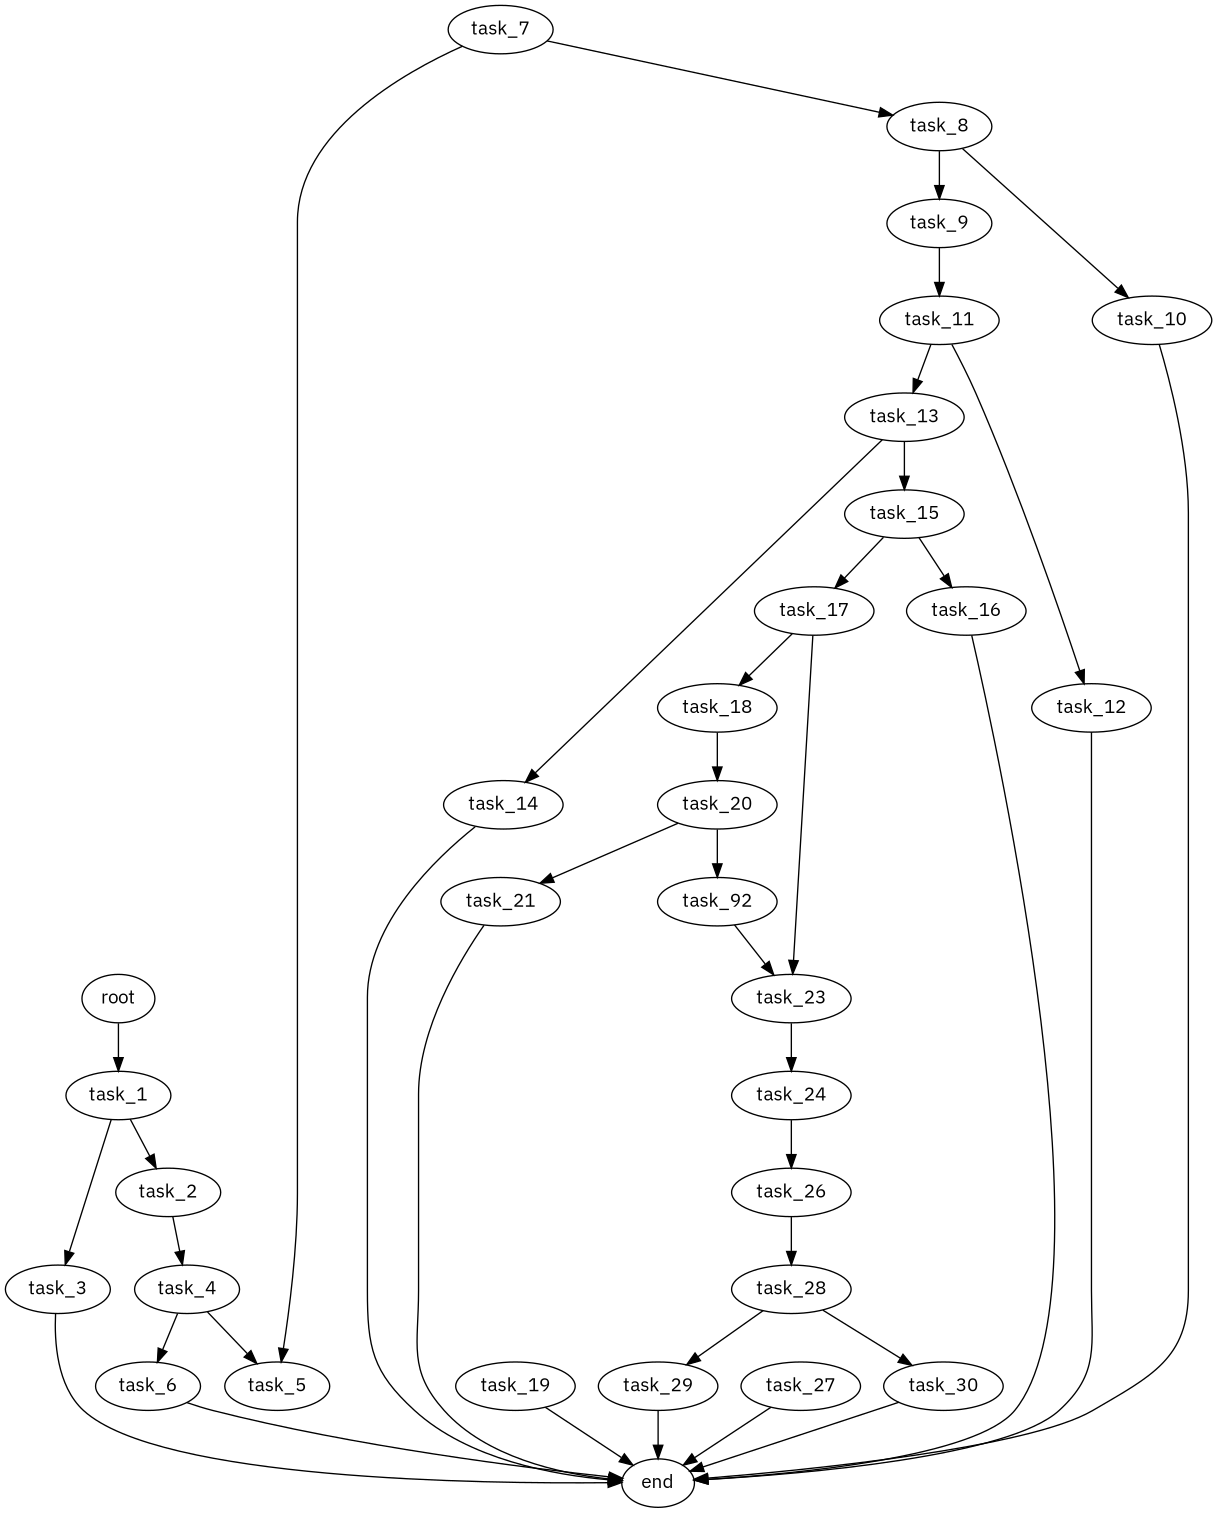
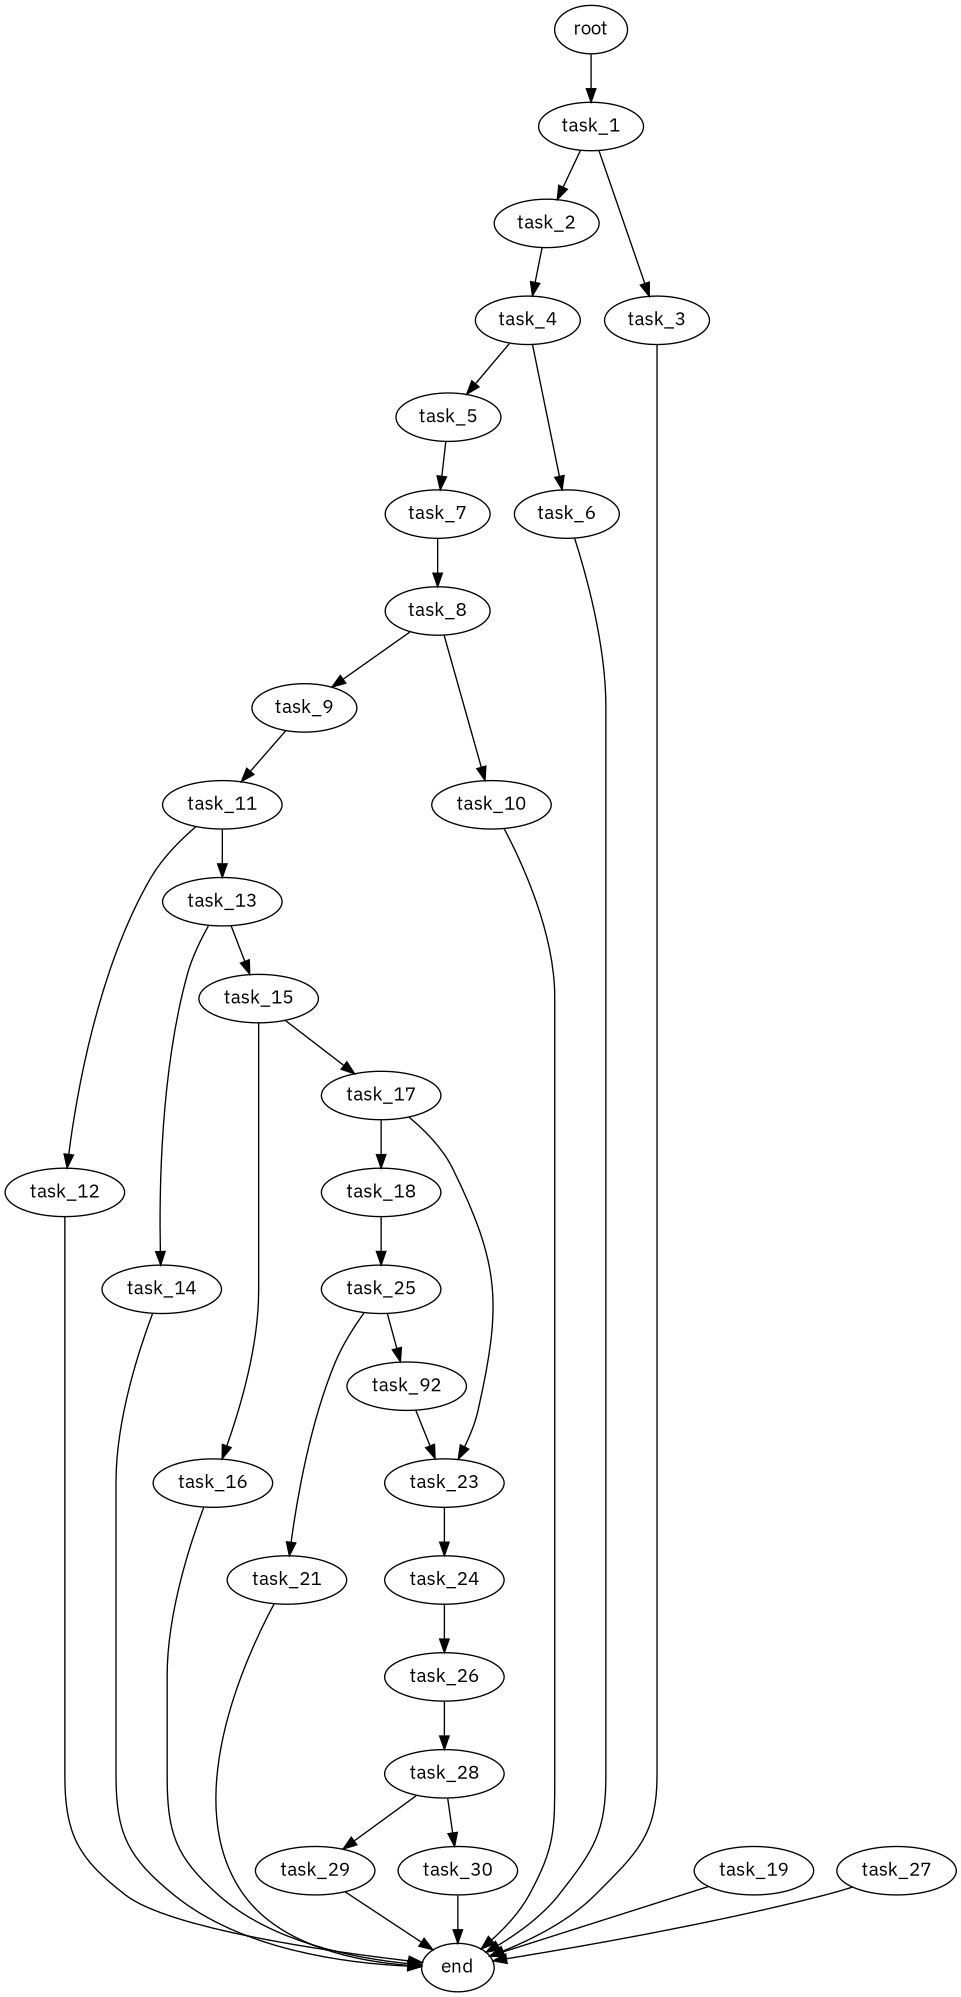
edge "task_7" -> "task_5": reversed
node "task_20": label "task_20" -> "task_25"
